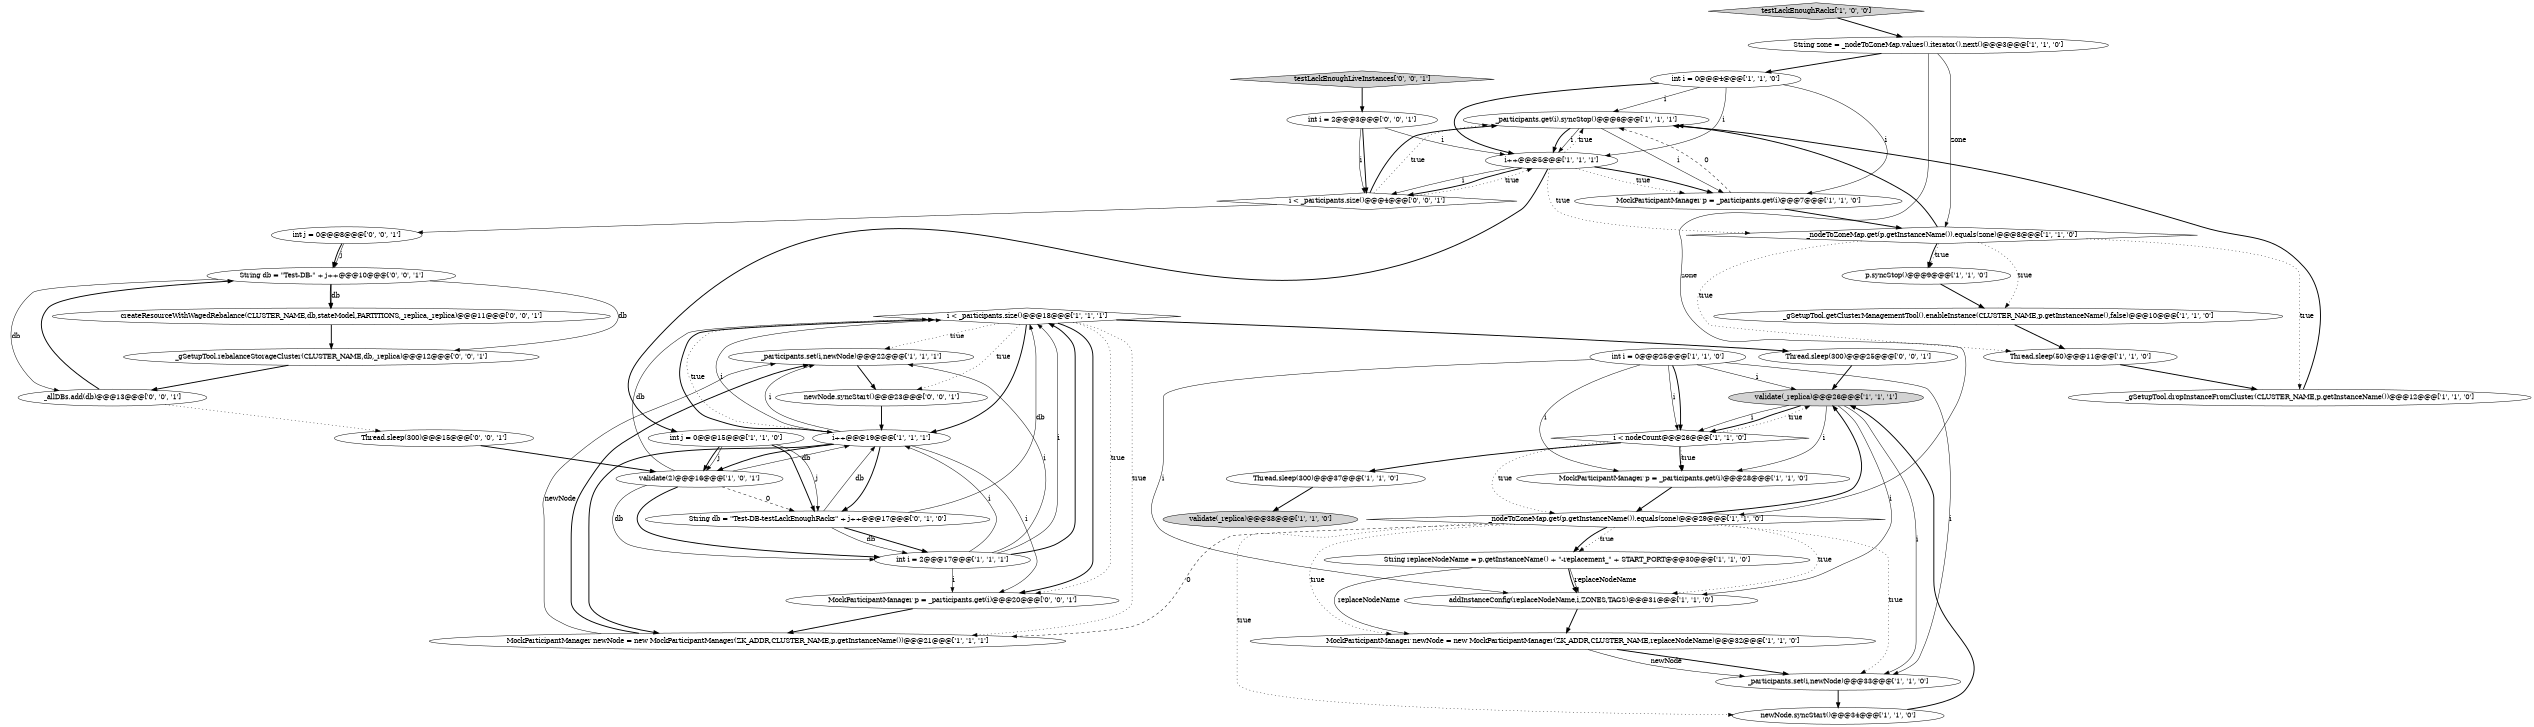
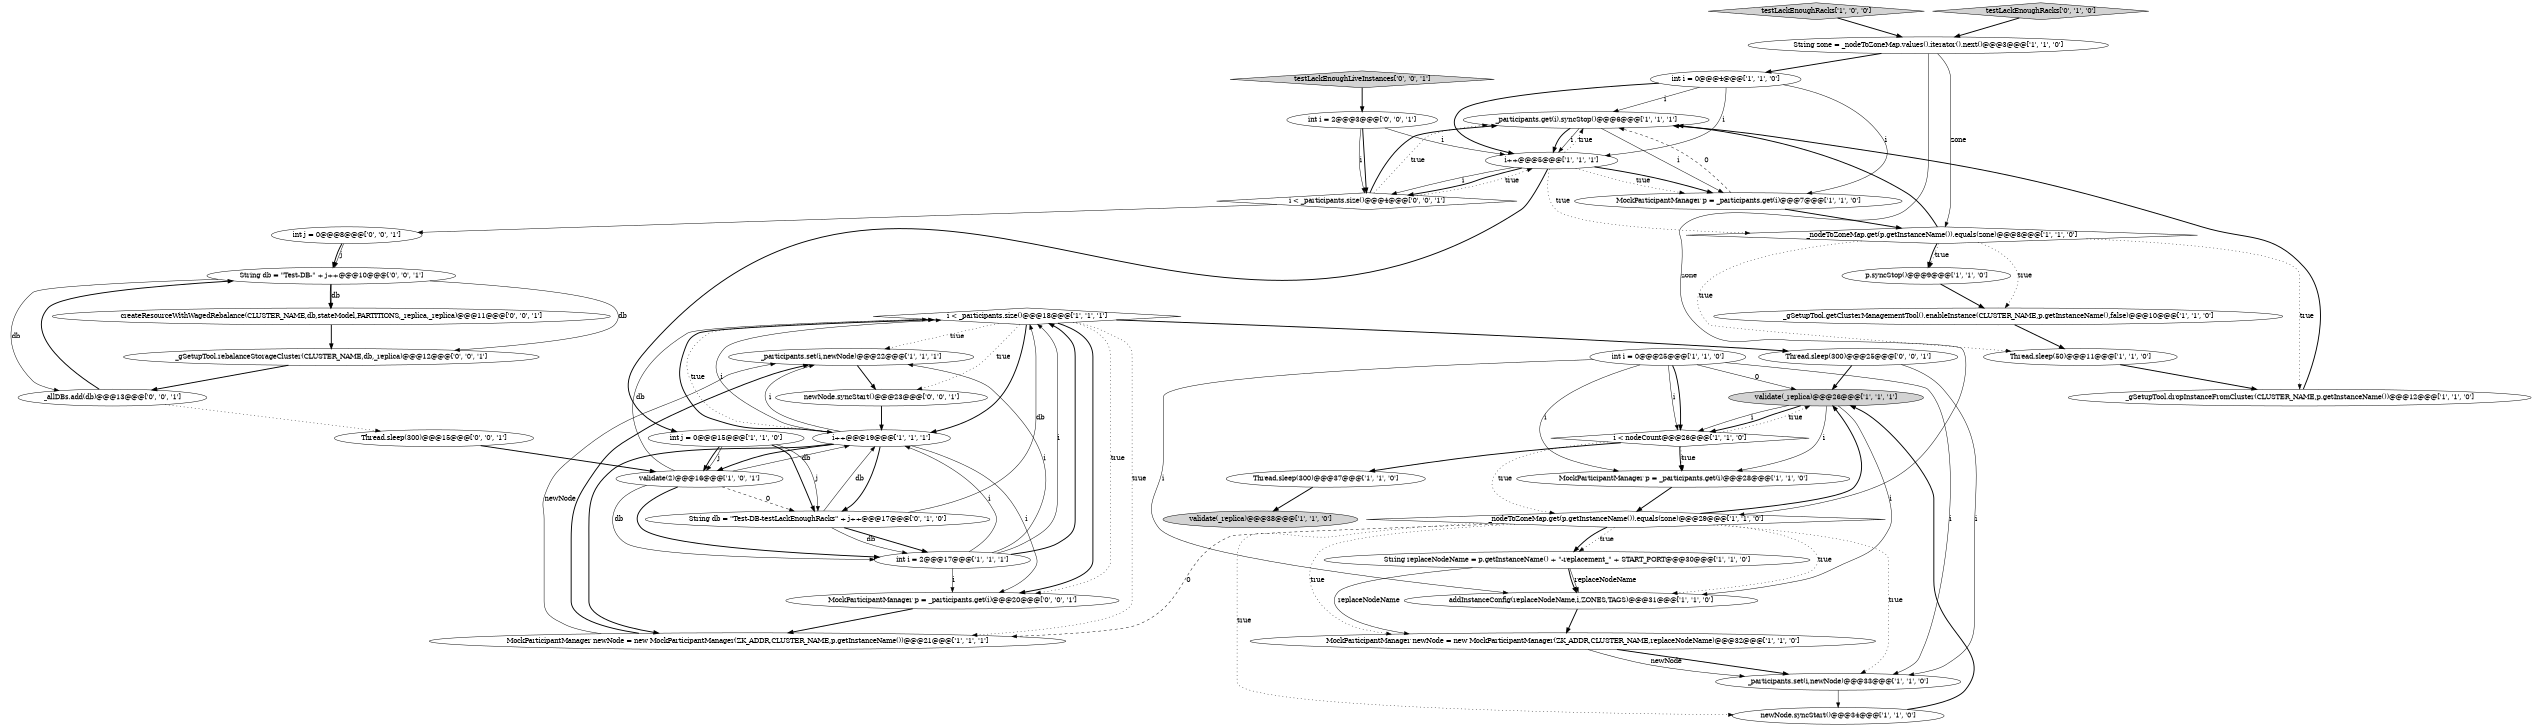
node "testLackEnoughRacks['0', '1', '0']": added
edge "int i = 0@@@25@@@['1', '1', '0']" -> "validate(_replica)@@@26@@@['1', '1', '1']": label "i" -> "0"
edge "validate(_replica)@@@26@@@['1', '1', '1']" -> "_participants.set(i,newNode)@@@33@@@['1', '1', '0']": now "Thread.sleep(300)@@@25@@@['0', '0', '1']" -> "_participants.set(i,newNode)@@@33@@@['1', '1', '0']"
edge "_participants.set(i,newNode)@@@33@@@['1', '1', '0']" -> "newNode.syncStart()@@@34@@@['1', '1', '0']": style bold -> solid
